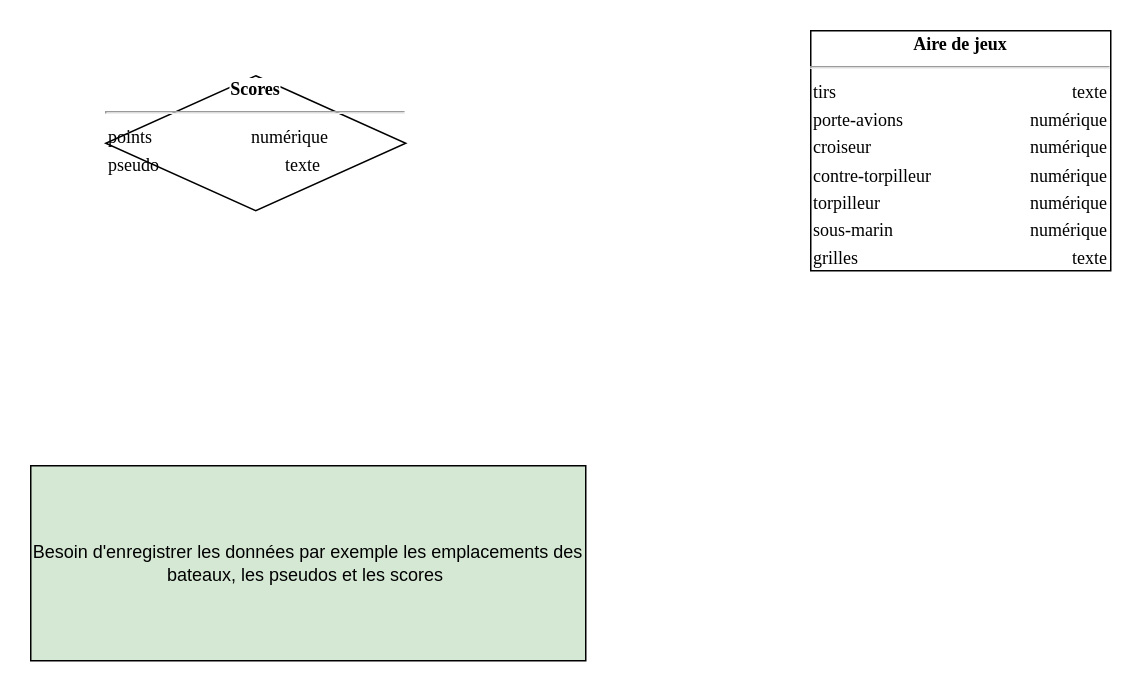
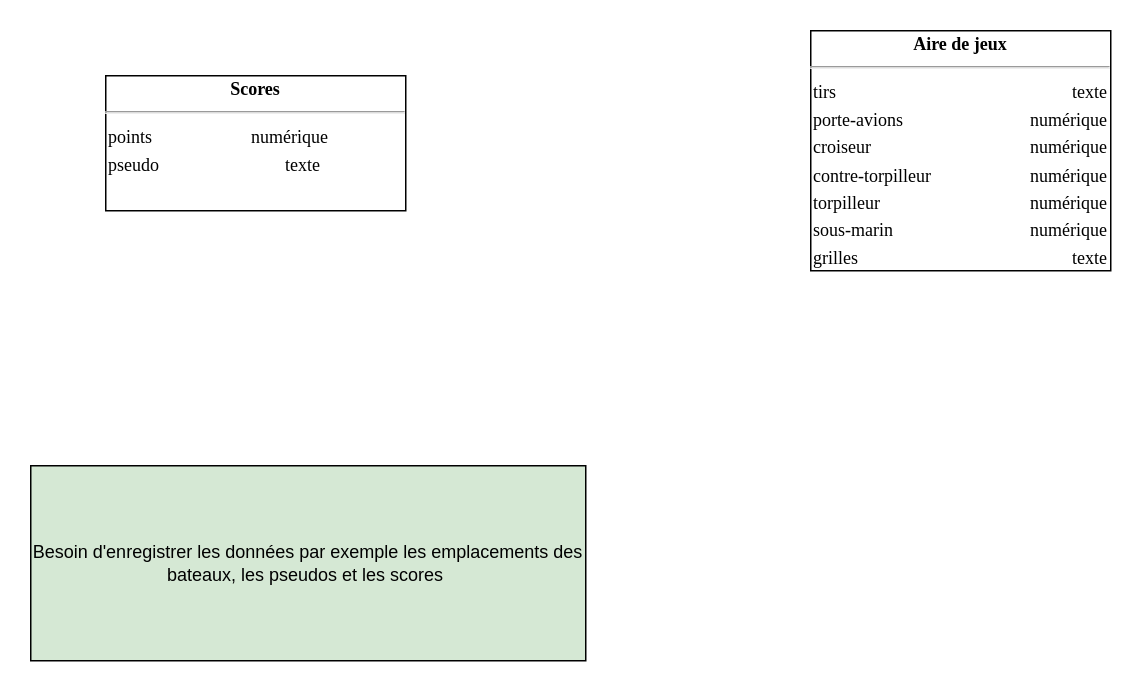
node "Scores points numérique pseudo texte": shape diamond -> rectangle
